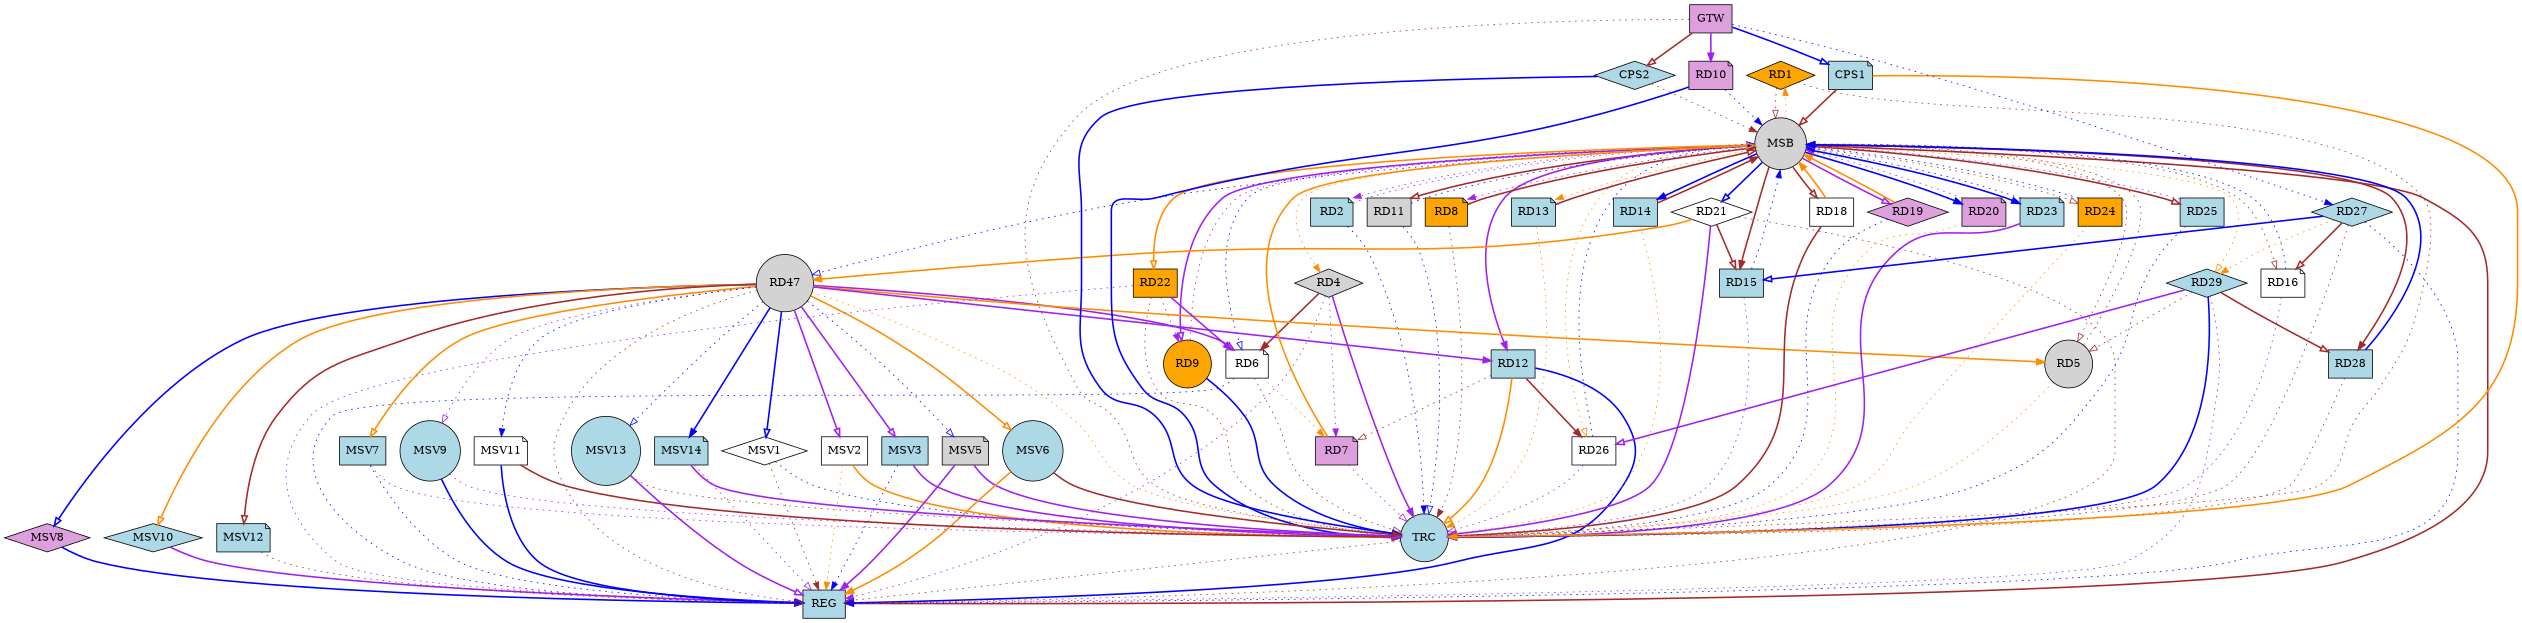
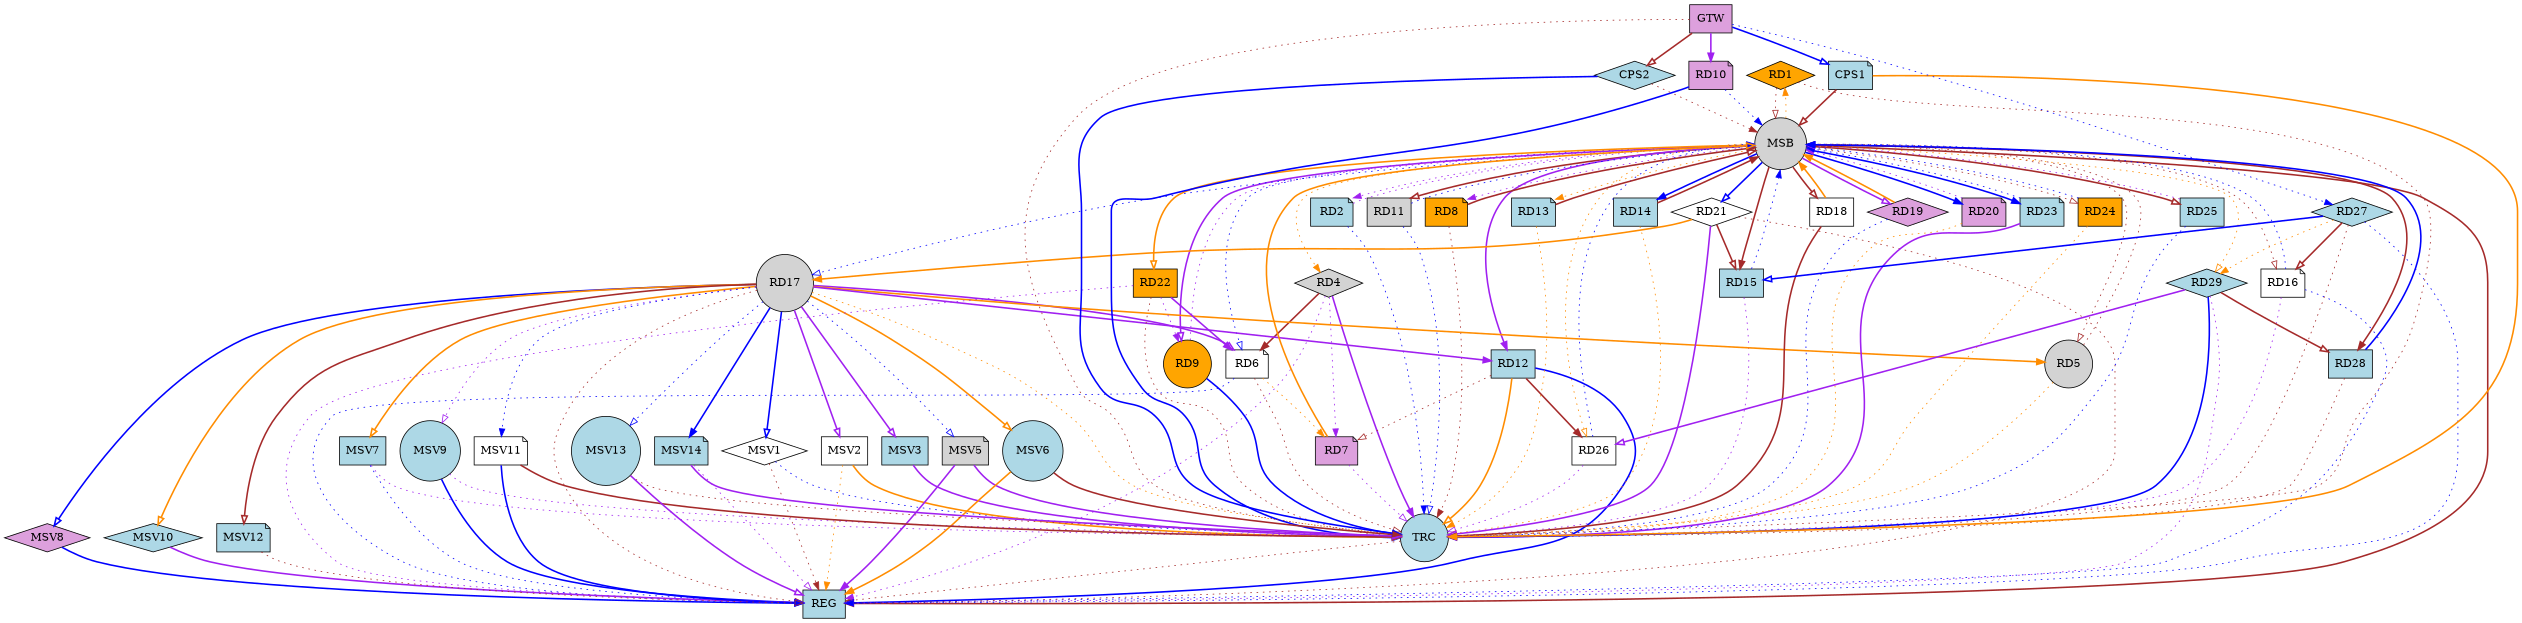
node "RD47": label "RD47" -> "RD17"
edge "RD29" -> "RD5": removed
edge "MSV3" -> "REG": now "RD16" -> "REG"
